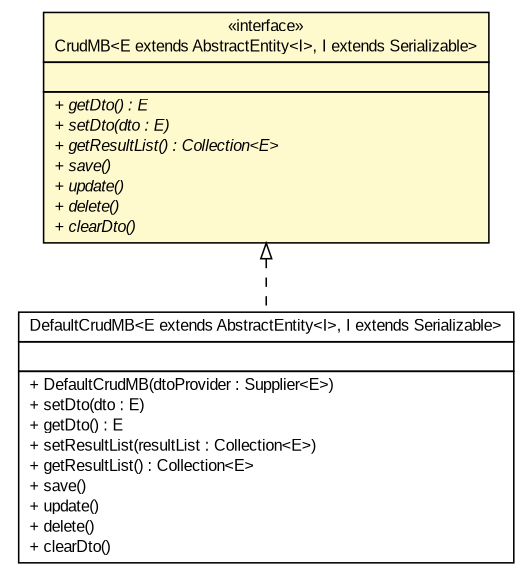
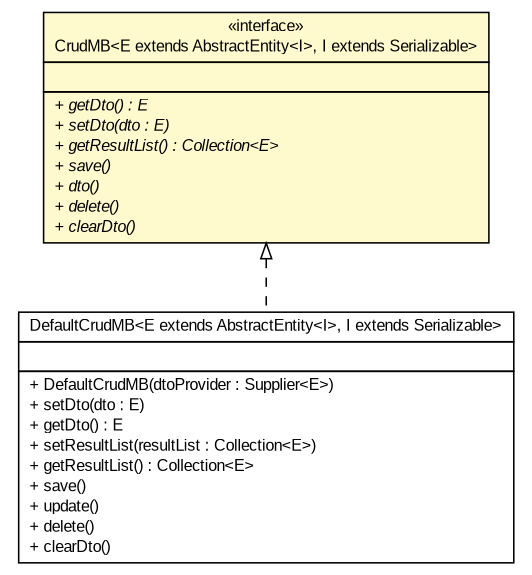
node "CrudMB<E extends AbstractEntity<I>, I extends Serializable>": text "+ update()" -> "+ dto()"
